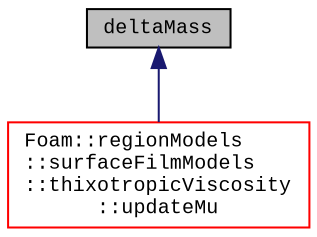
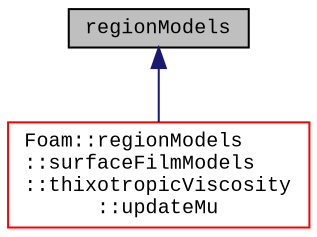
node "deltaMass": label "deltaMass" -> "regionModels"
